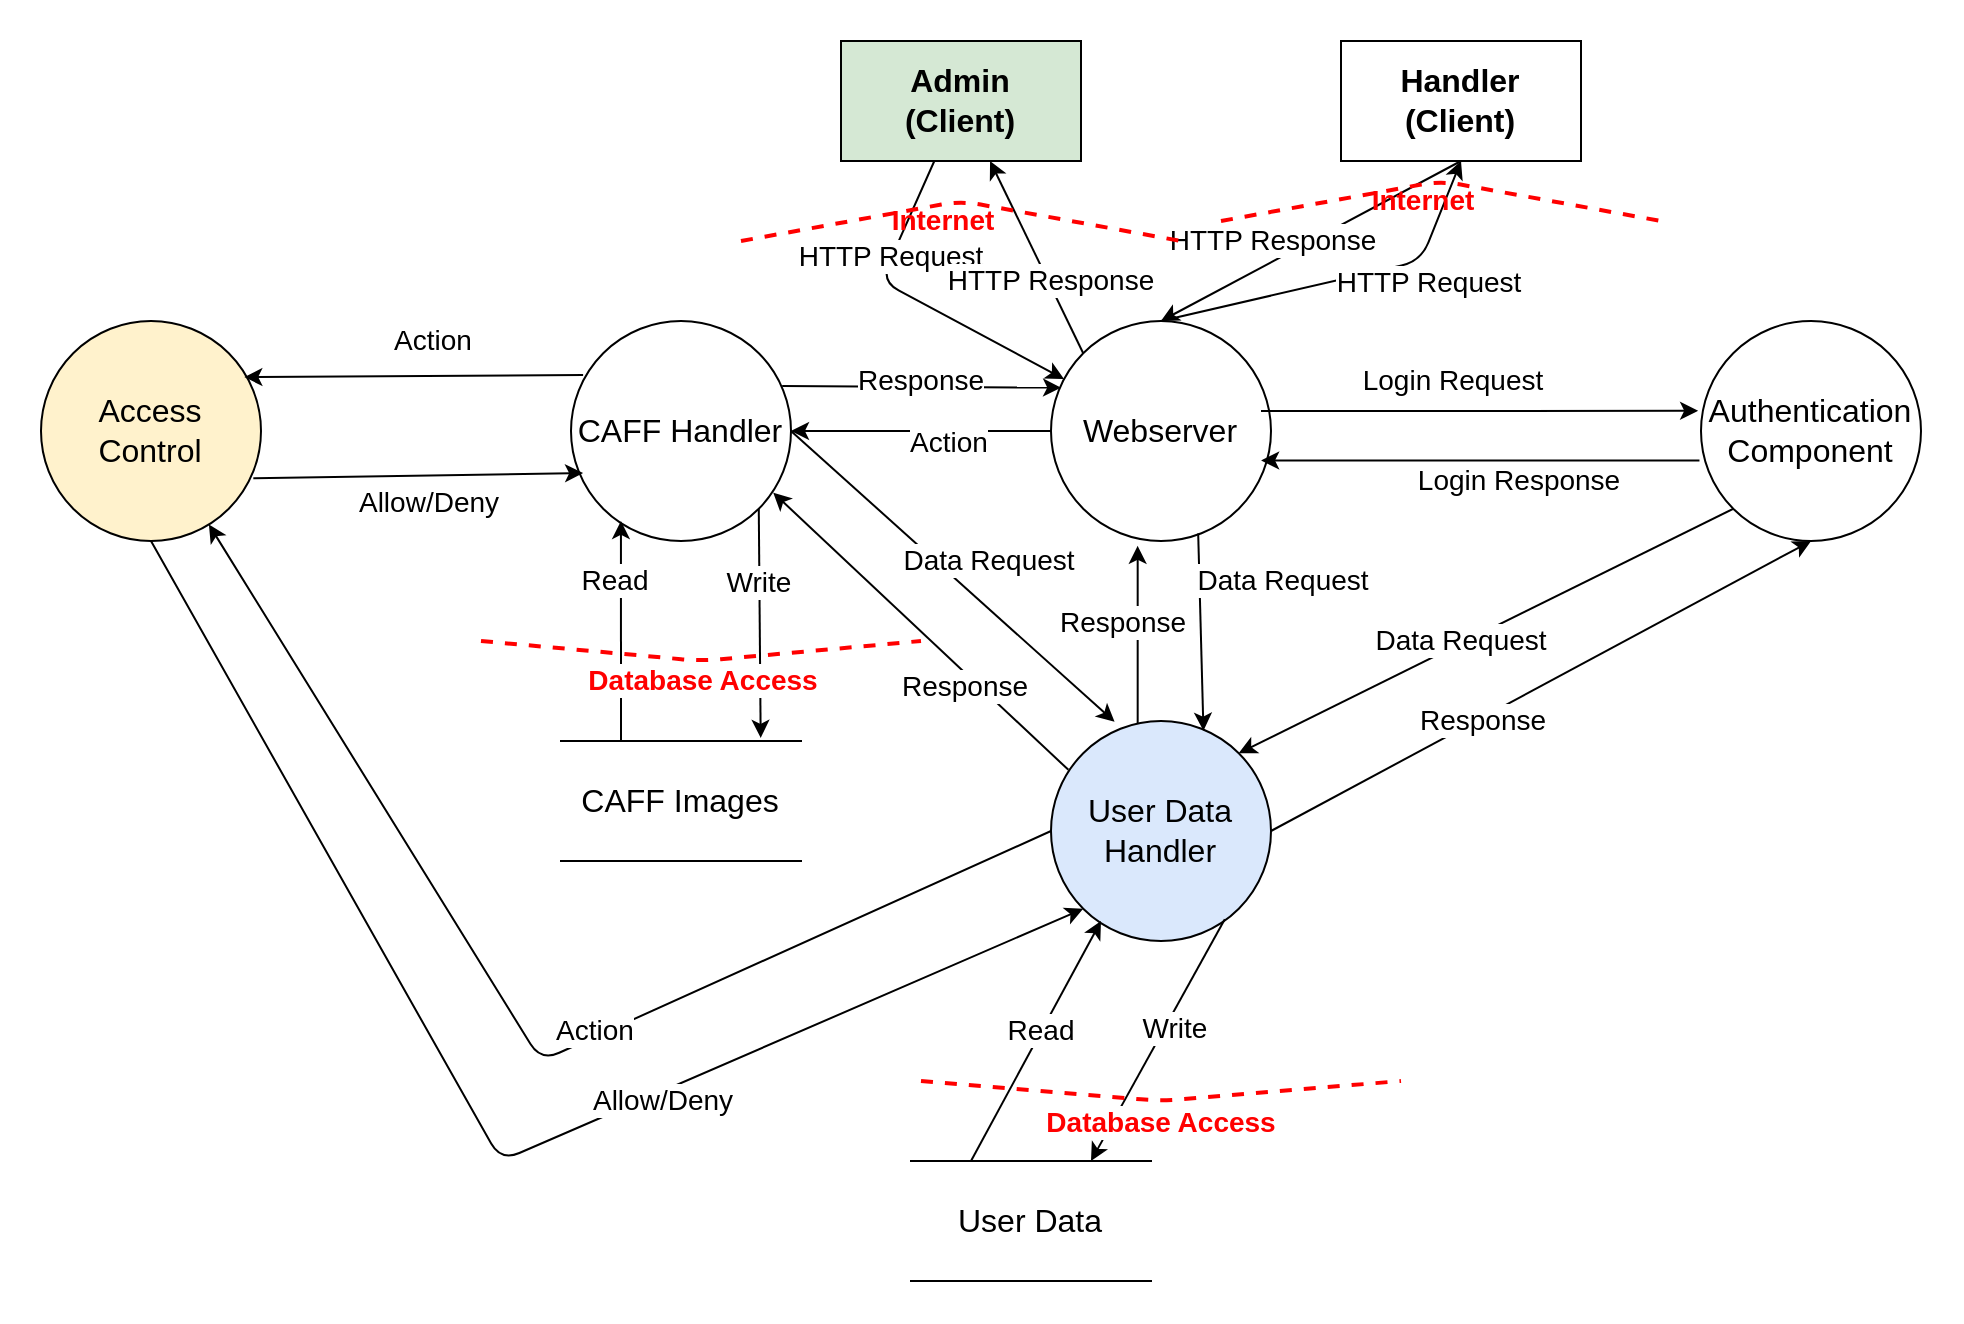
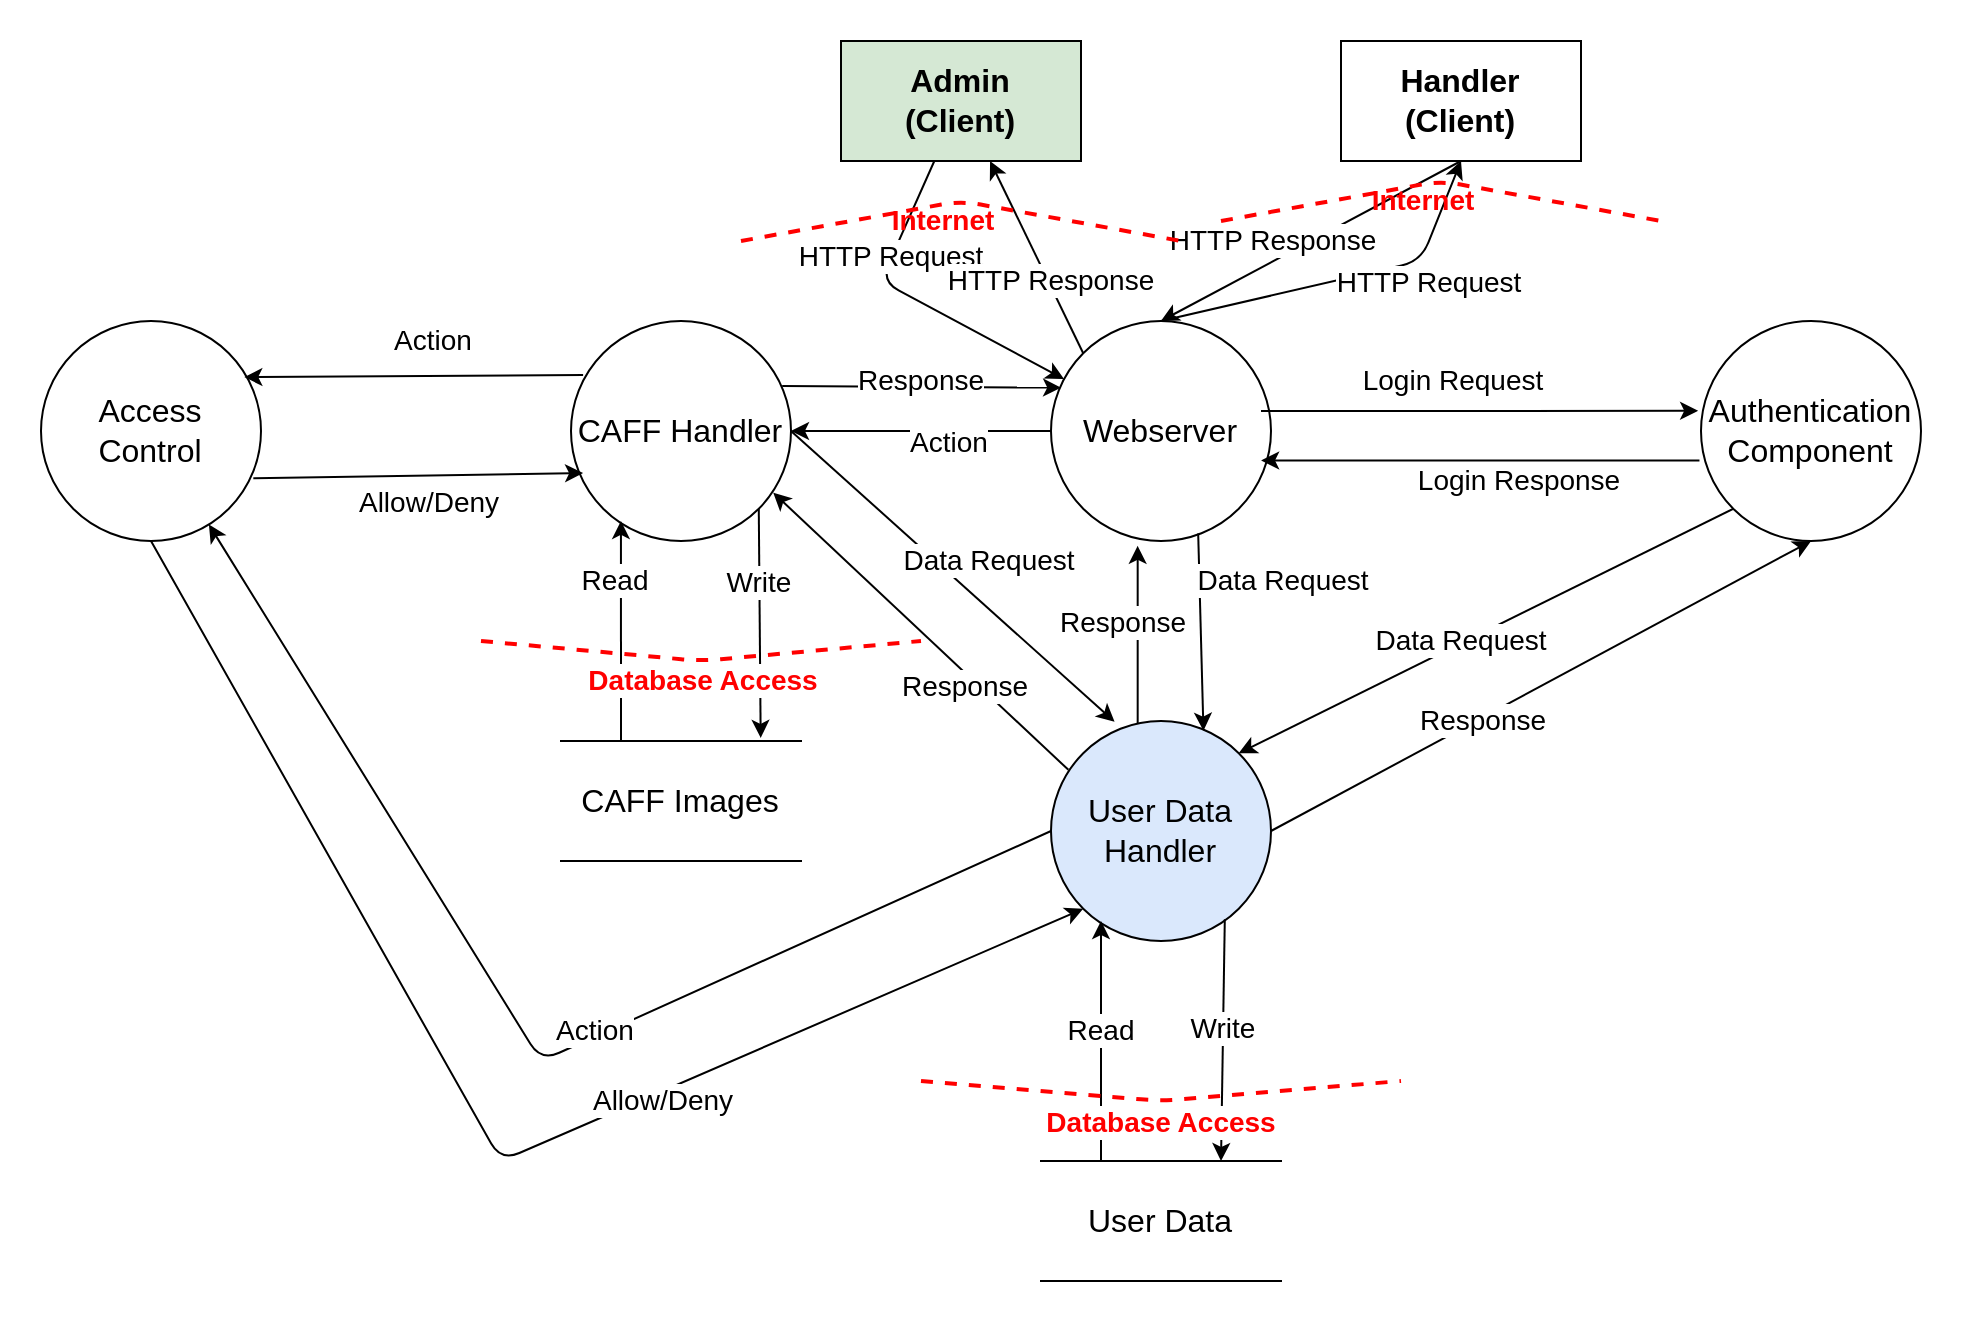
node "Access Control": fillcolor #fff2cc -> #ffffff
node "User Data": moved (1031, 1221) -> (1161, 1221)
